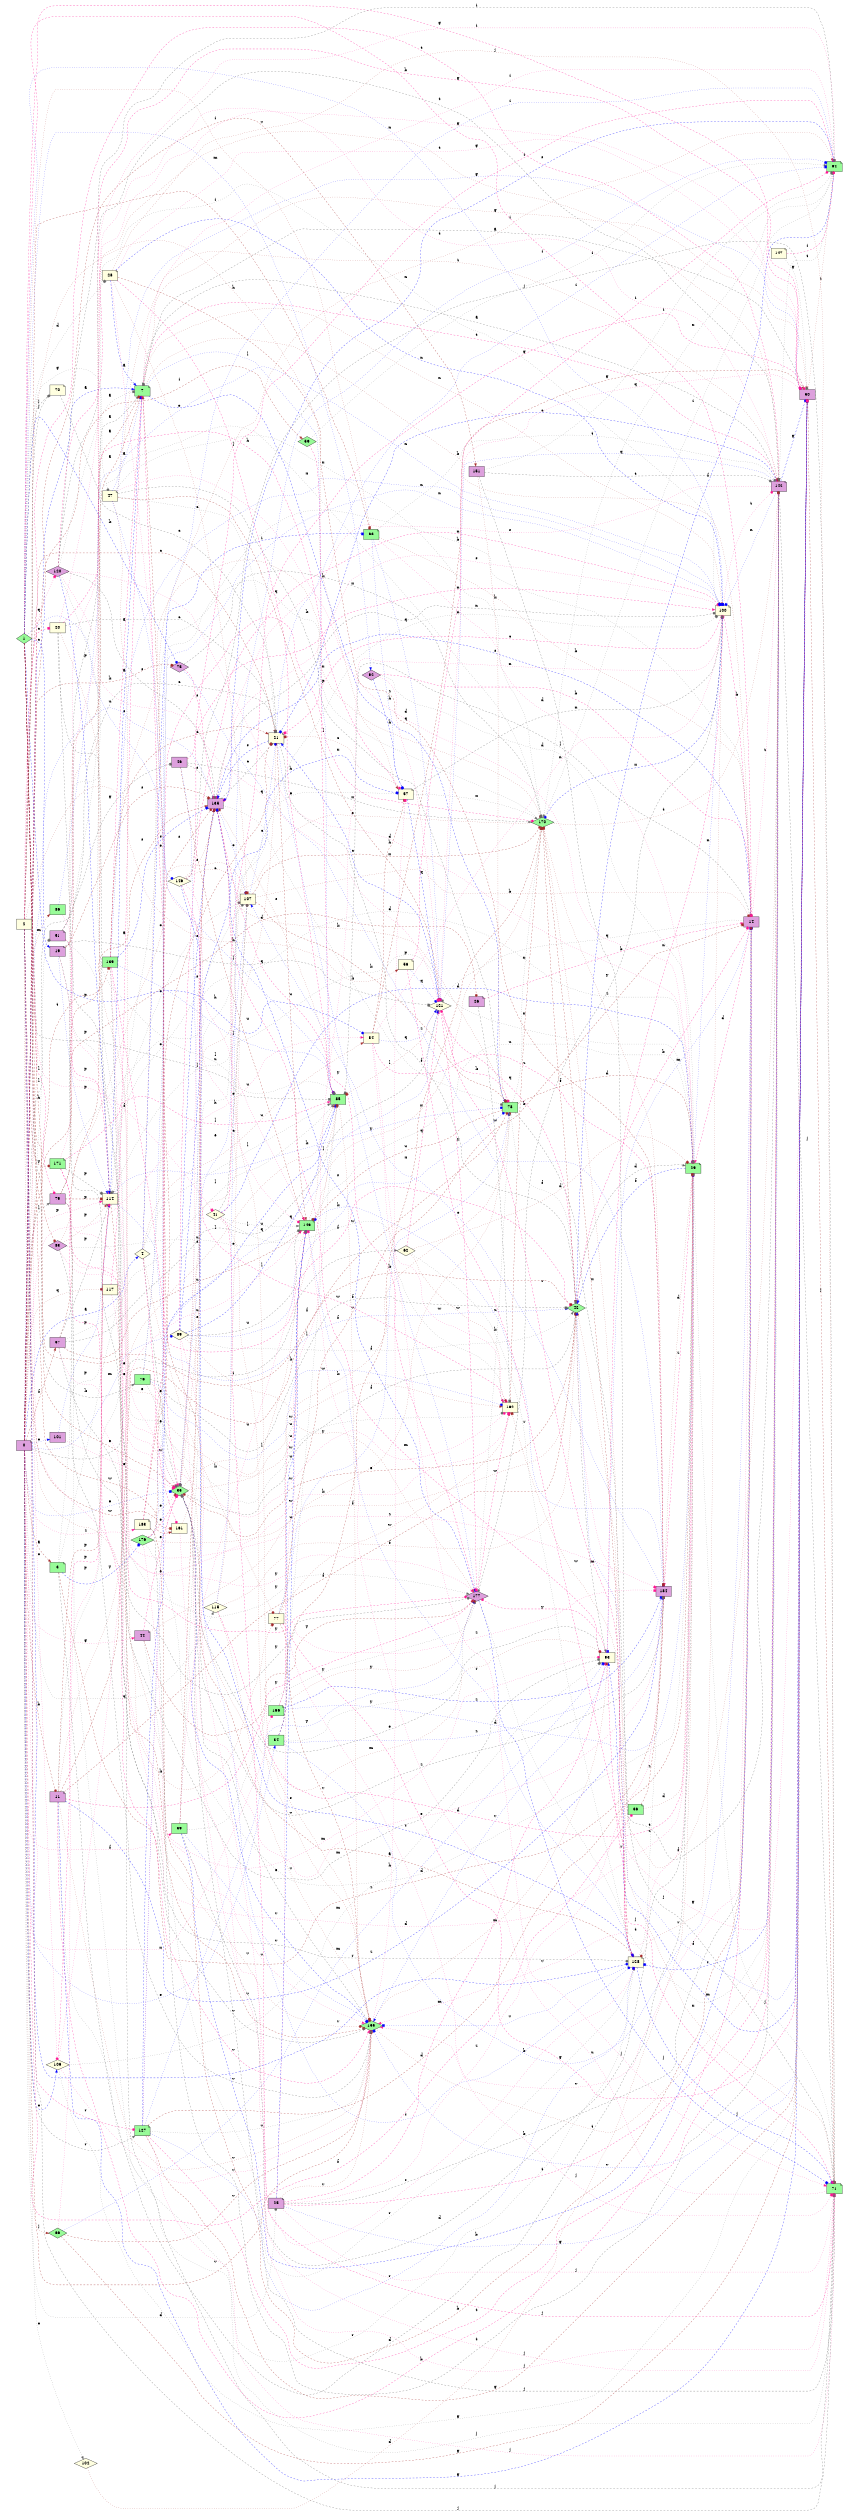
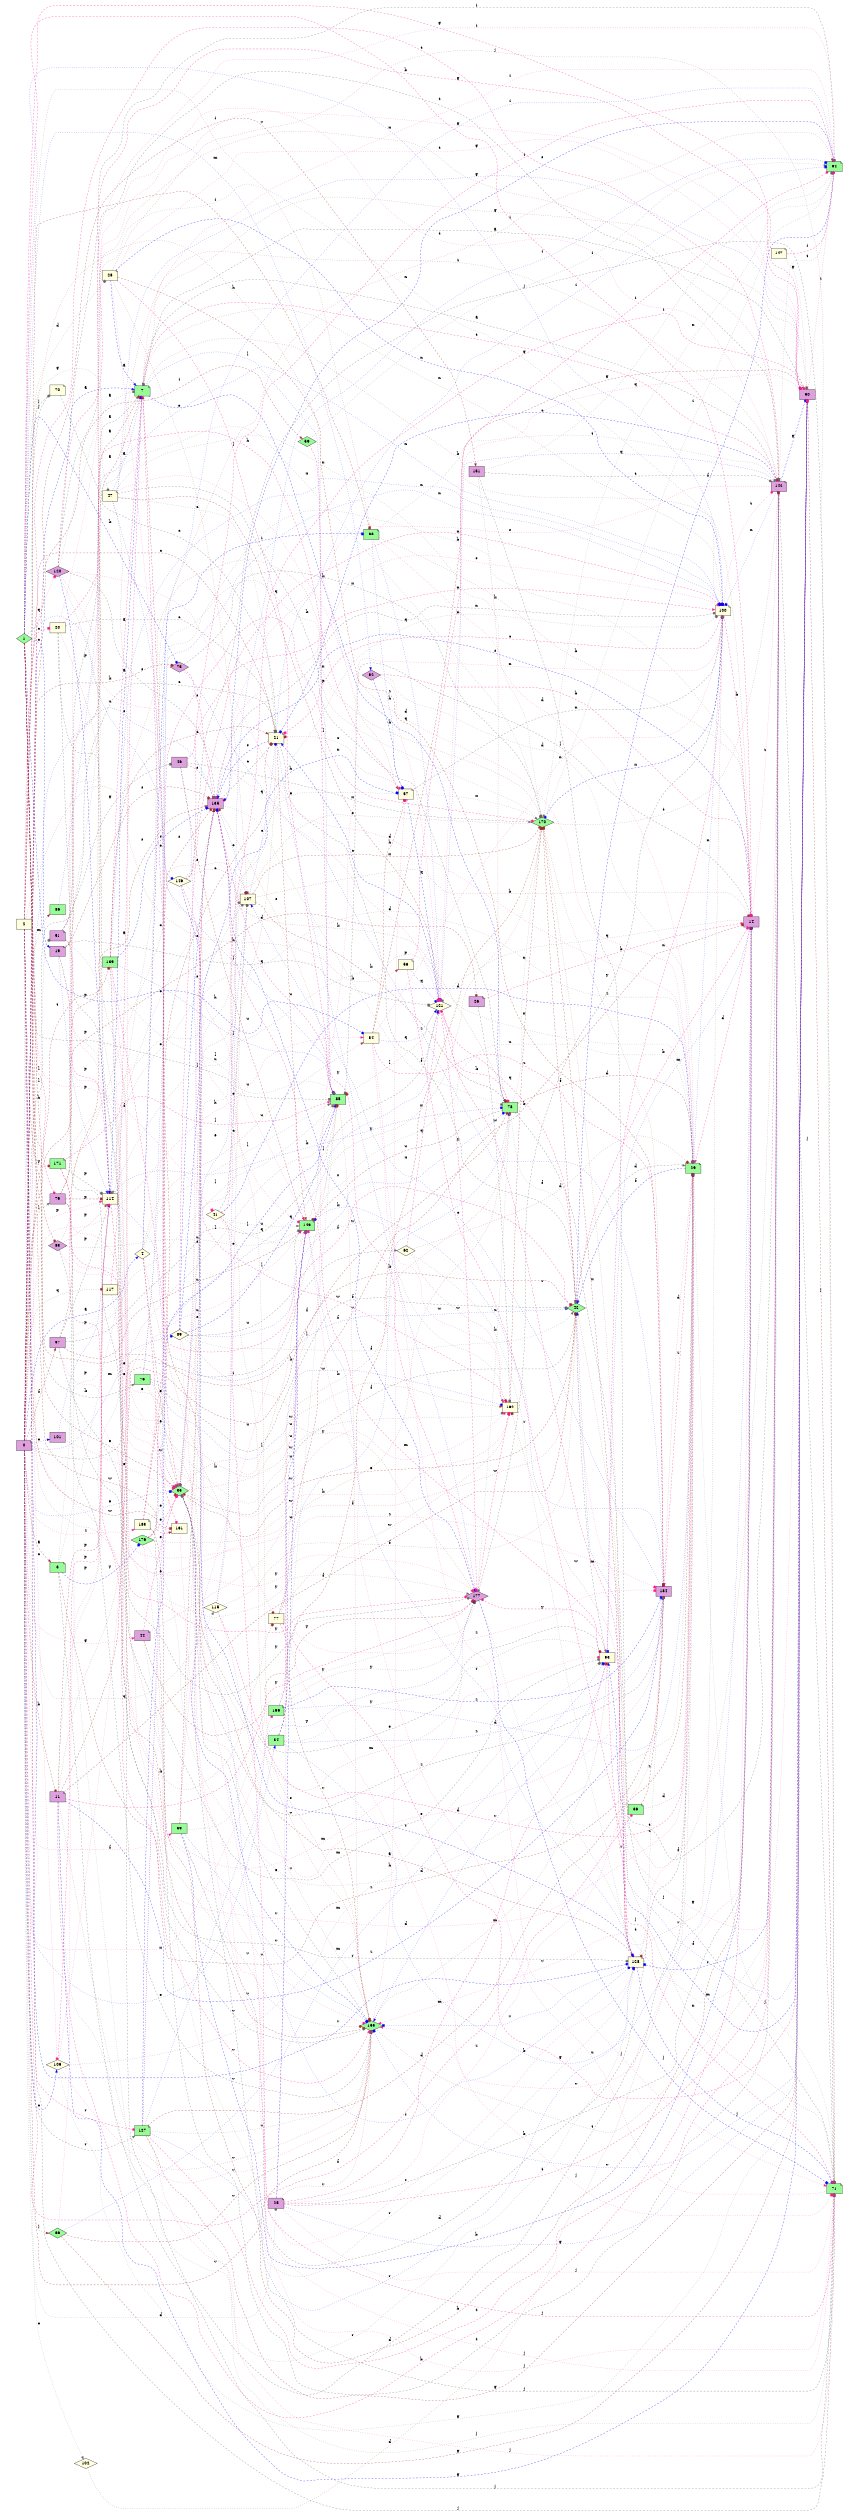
edge "176" -> "155": arrowhead normal -> dot
